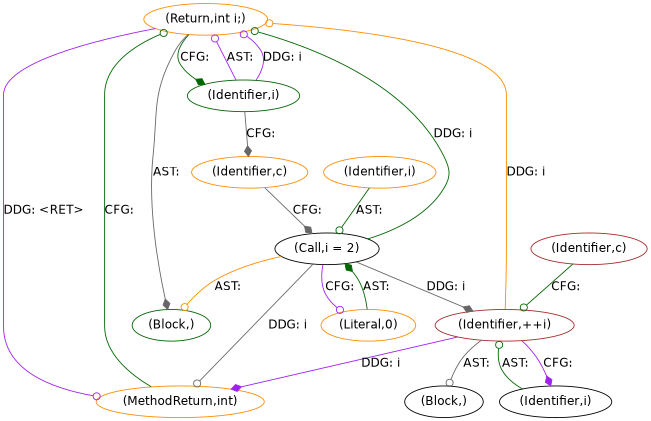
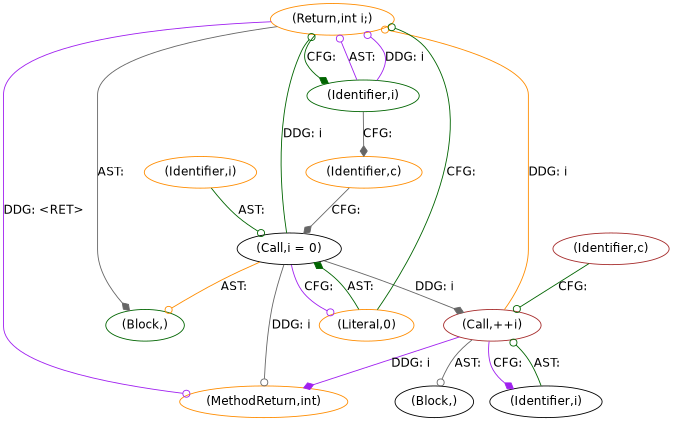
edge "(MethodReturn,int)" -> "(Return,int i;)": now "(Literal,0)" -> "(Return,int i;)"
node "(Call,i = 2)": label "(Call,i = 2)" -> "(Call,i = 0)"
node "(Identifier,++i)": label "(Identifier,++i)" -> "(Call,++i)"
